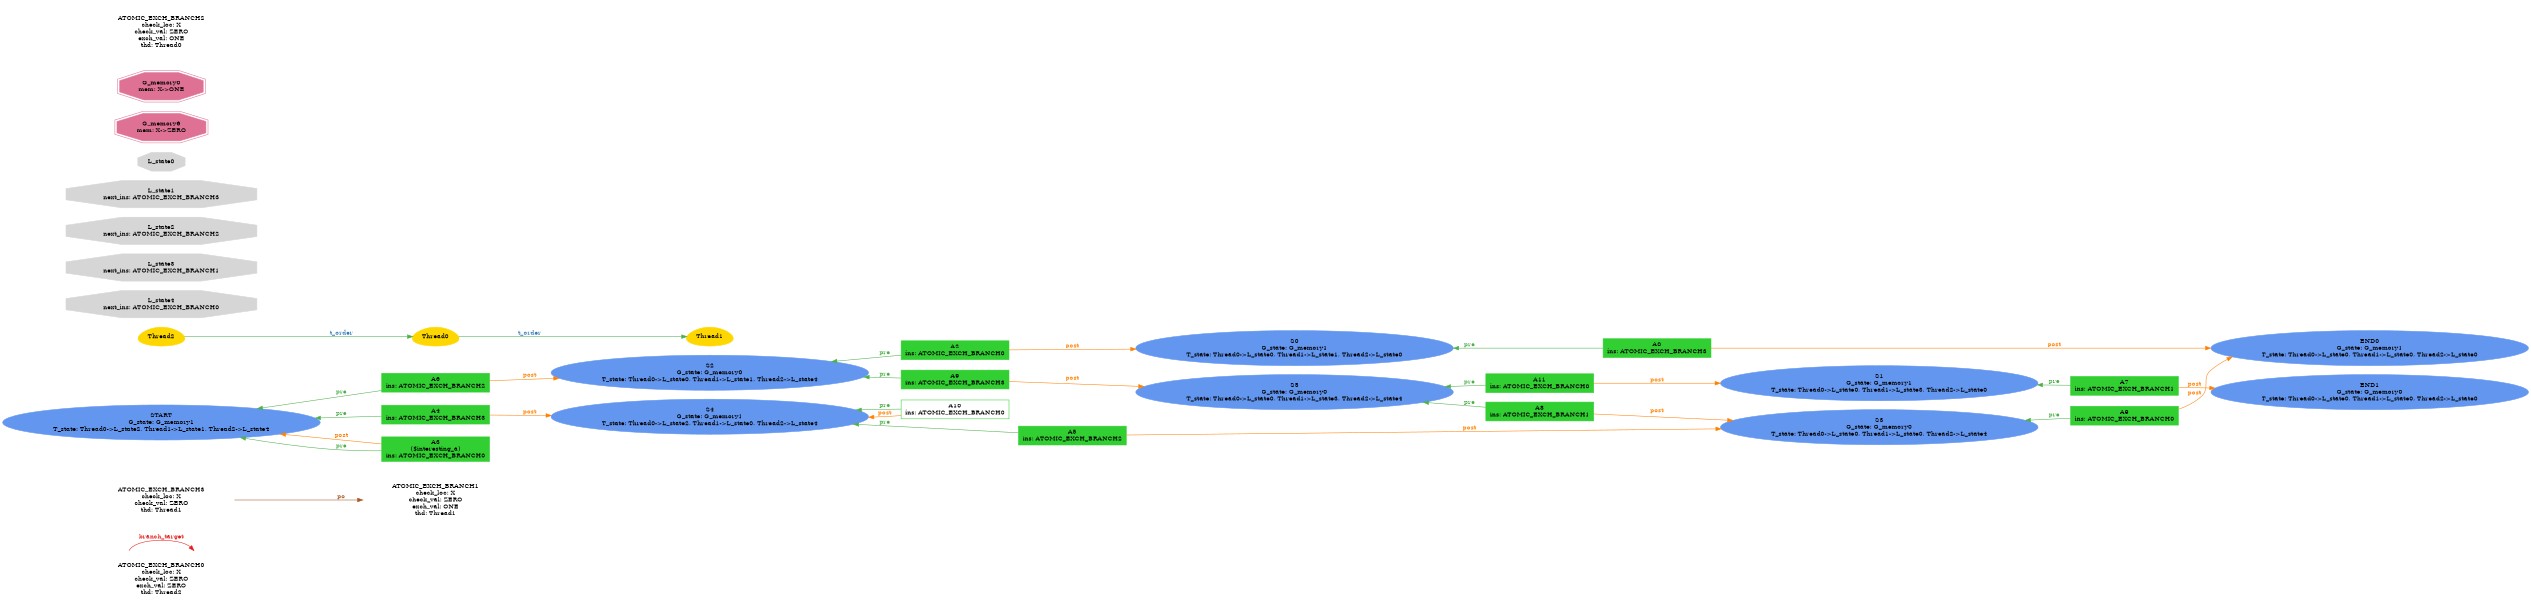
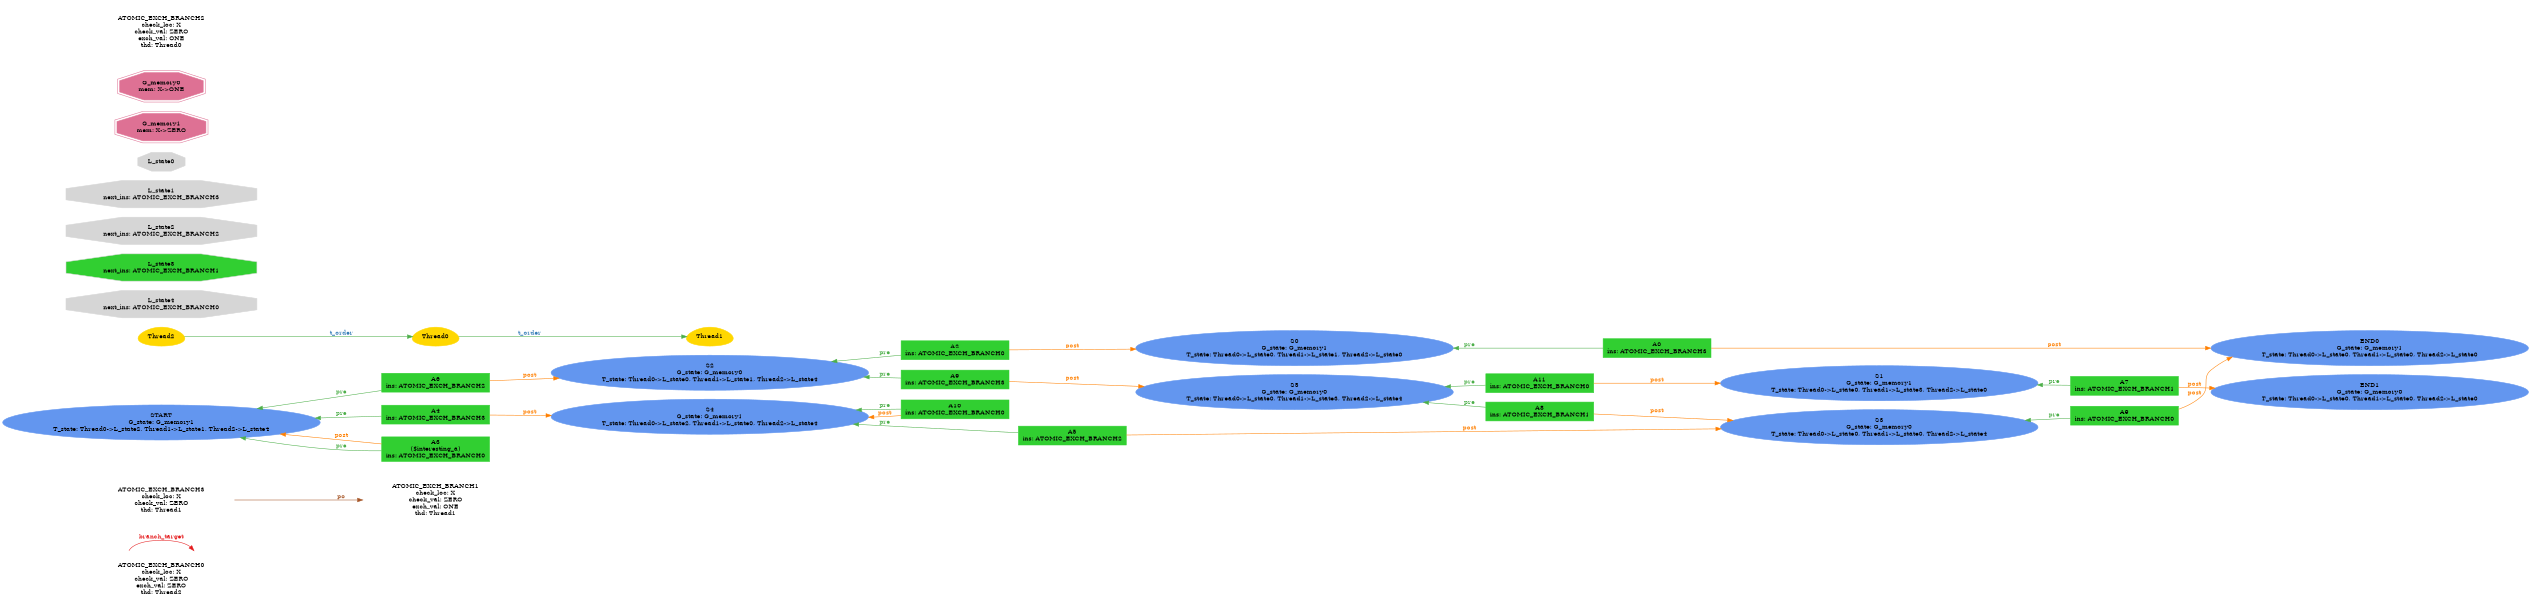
node "G_memory6 mem: X->ZERO": label "G_memory6 mem: X->ZERO" -> "G_memory1 mem: X->ZERO"
node "L_state3 next_ins: ATOMIC_EXCH_BRANCH1": fillcolor #d6d6d6 -> #31cf31
node "A10 ins: ATOMIC_EXCH_BRANCH0": fillcolor #ffffff -> #31cf31
